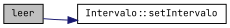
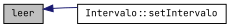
edge "leer" -> "Intervalo::setIntervalo": reversed
